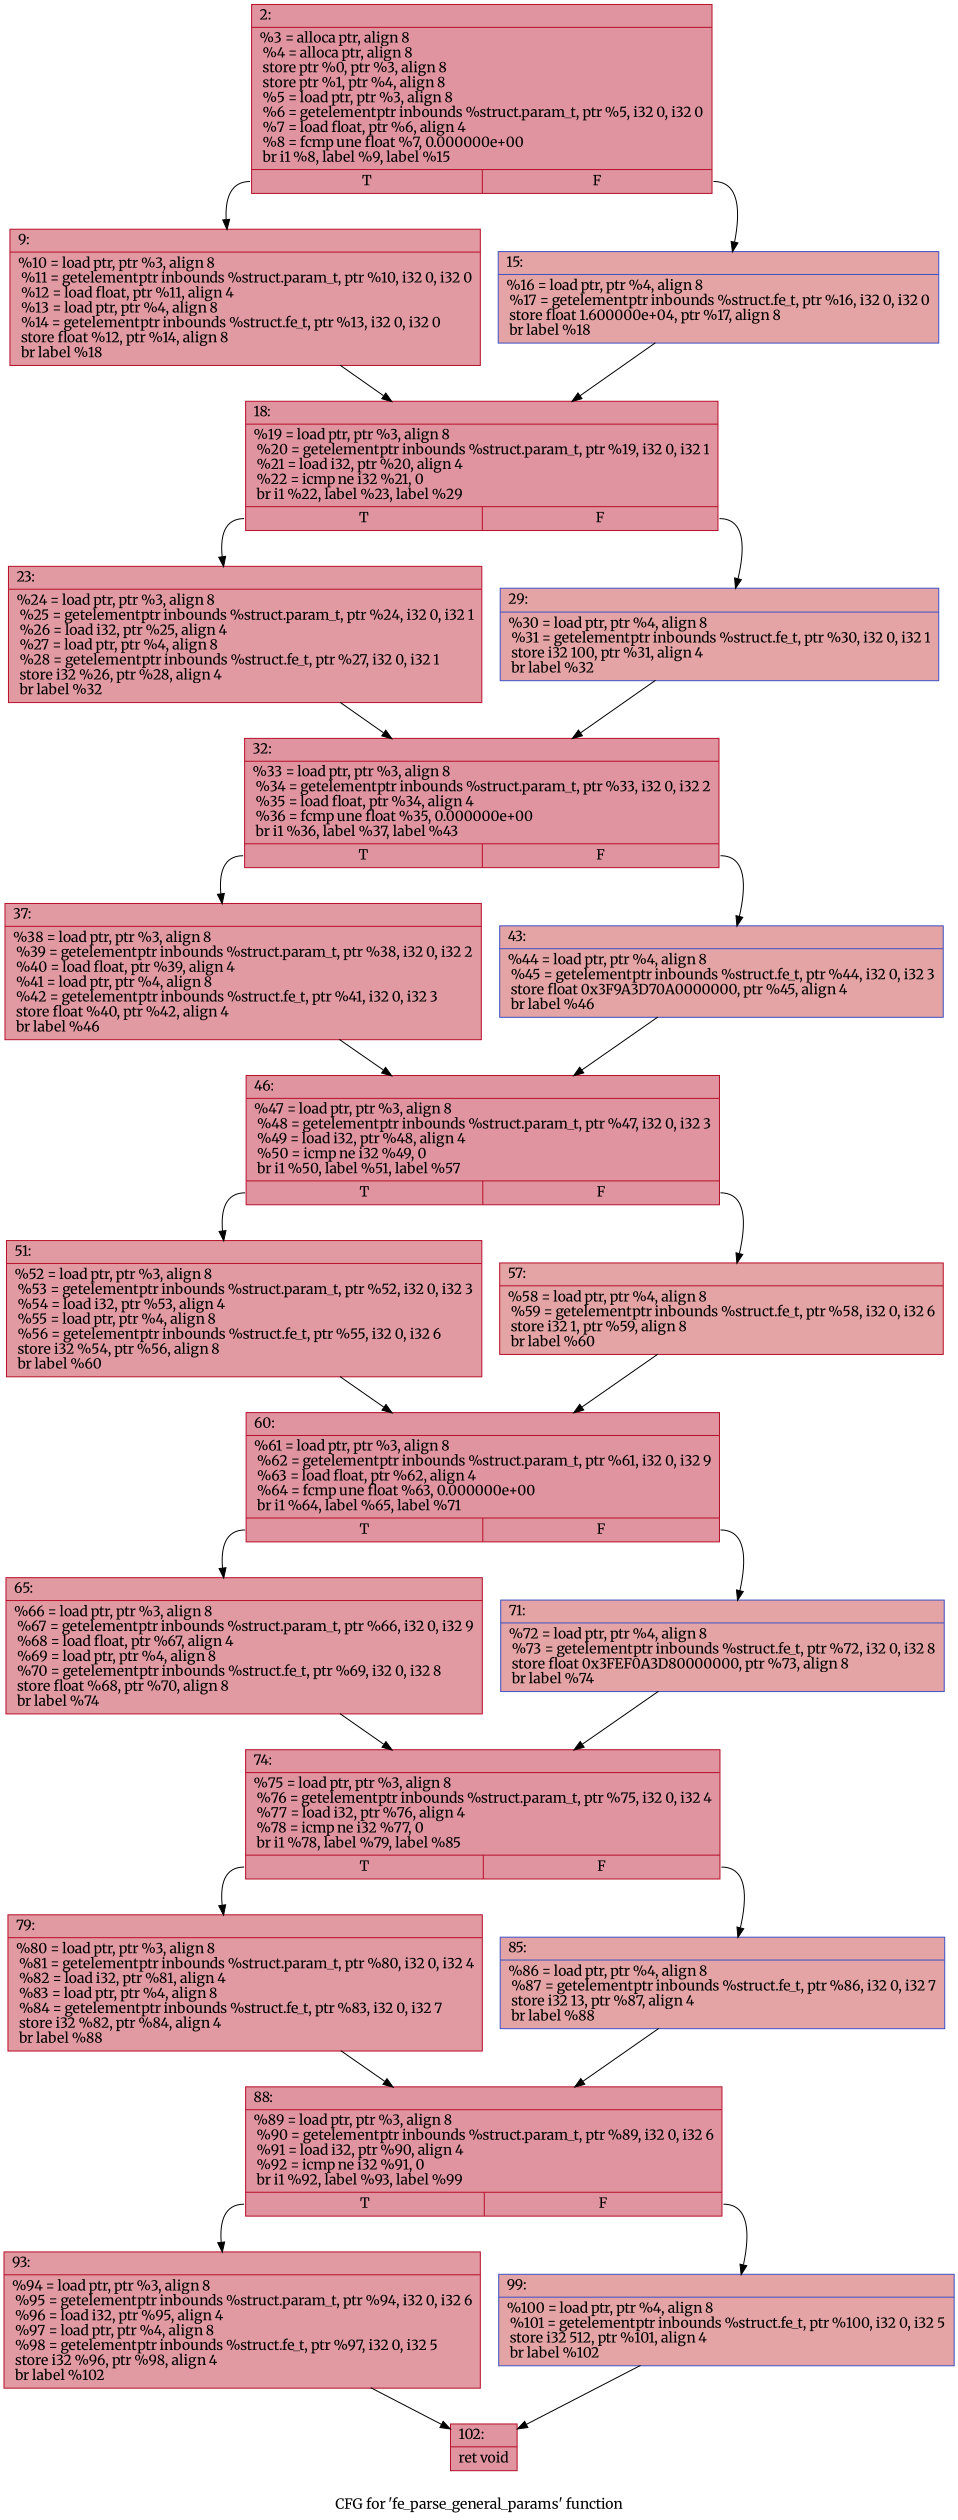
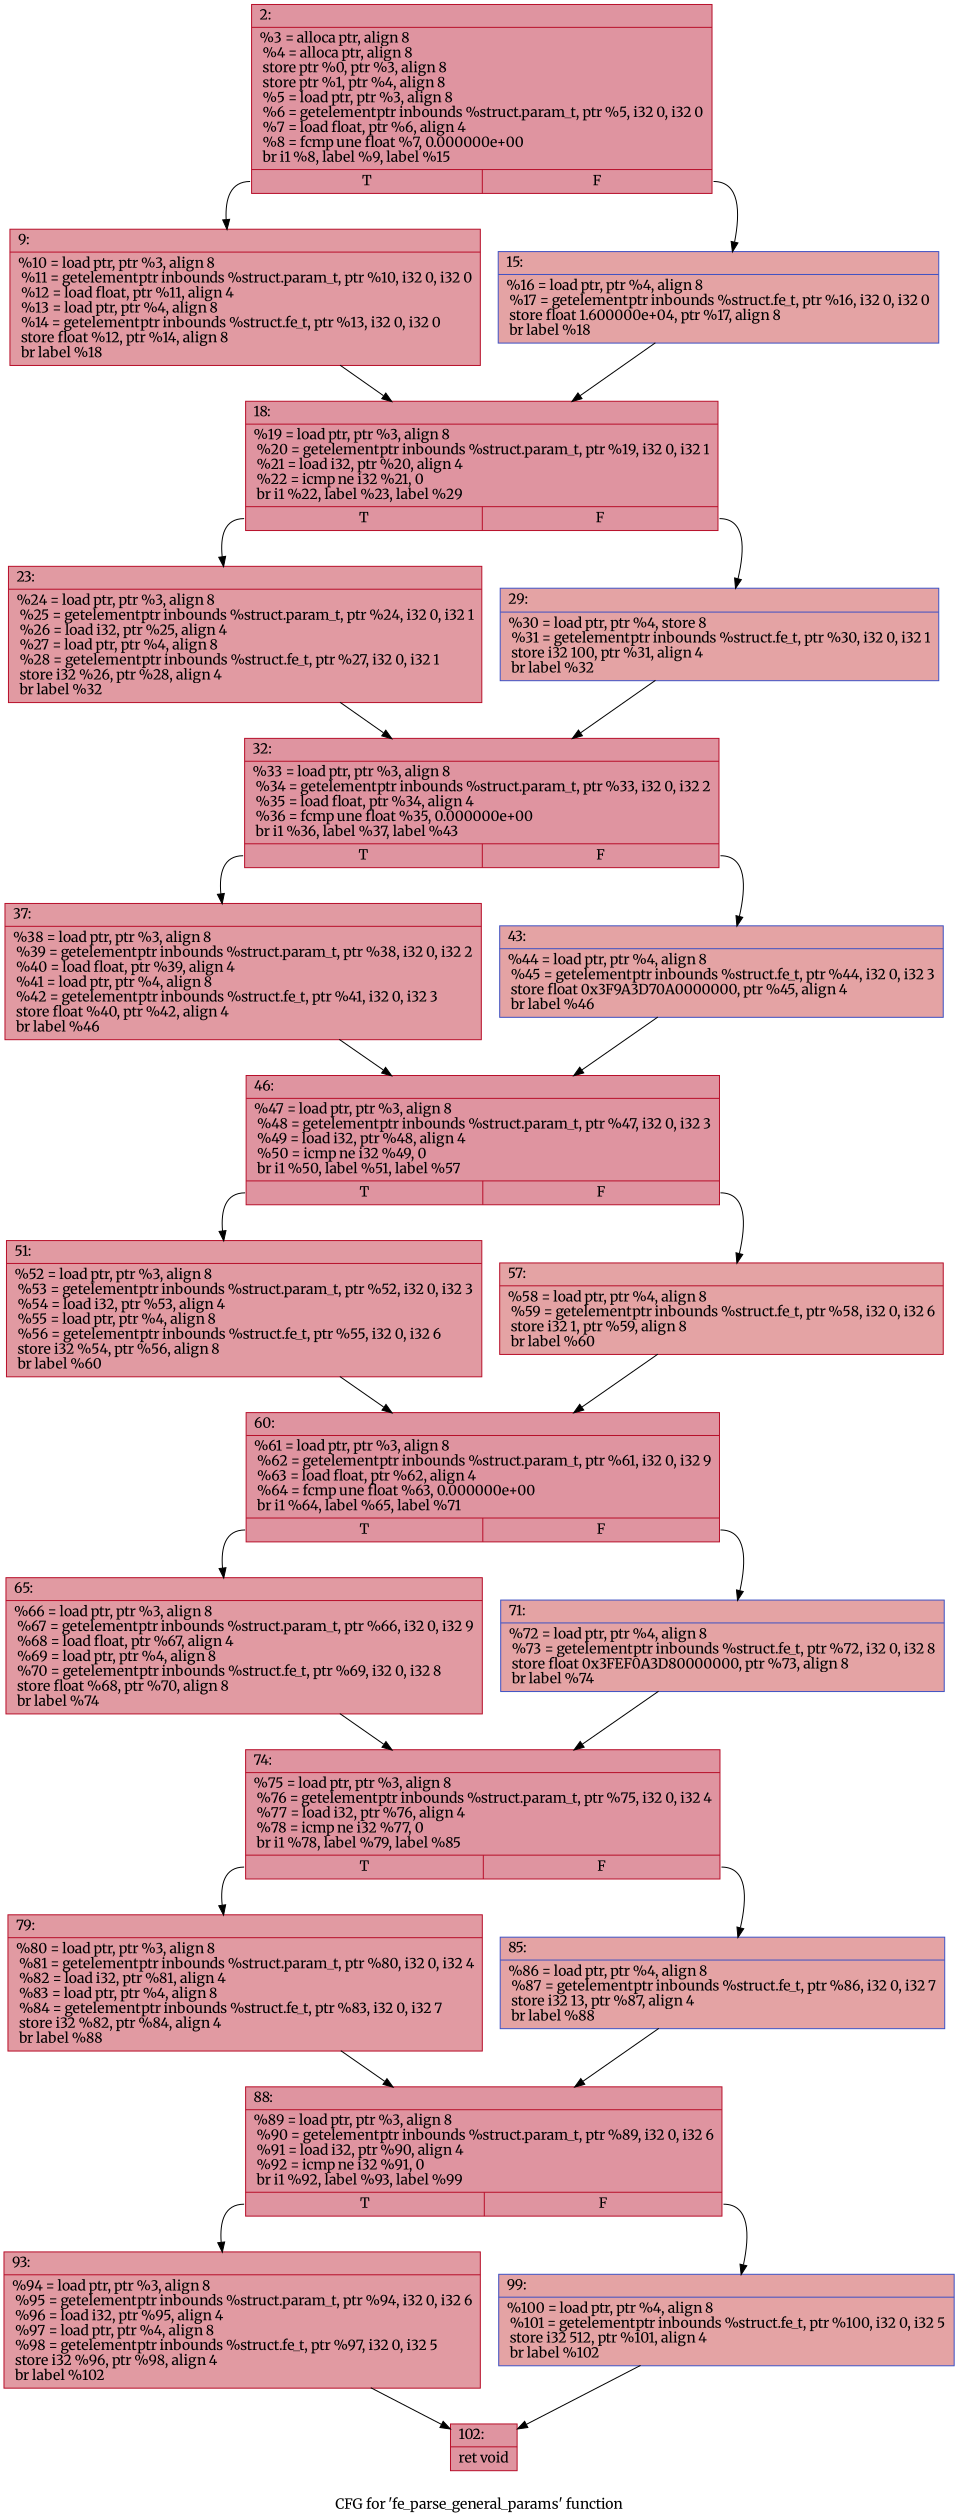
node "29:": text "%30 = load ptr, ptr %4, align 8" -> "%30 = load ptr, ptr %4, store 8"
